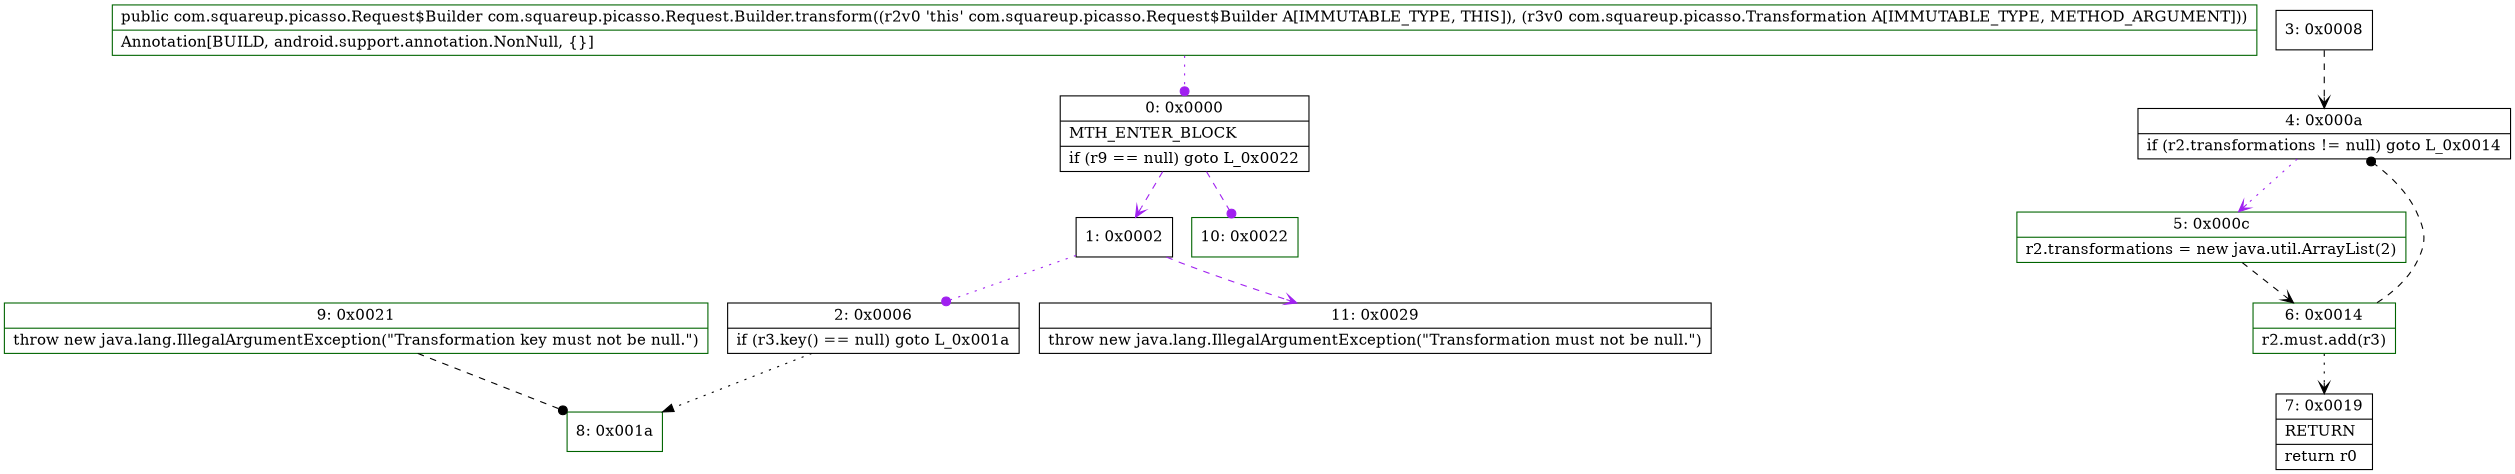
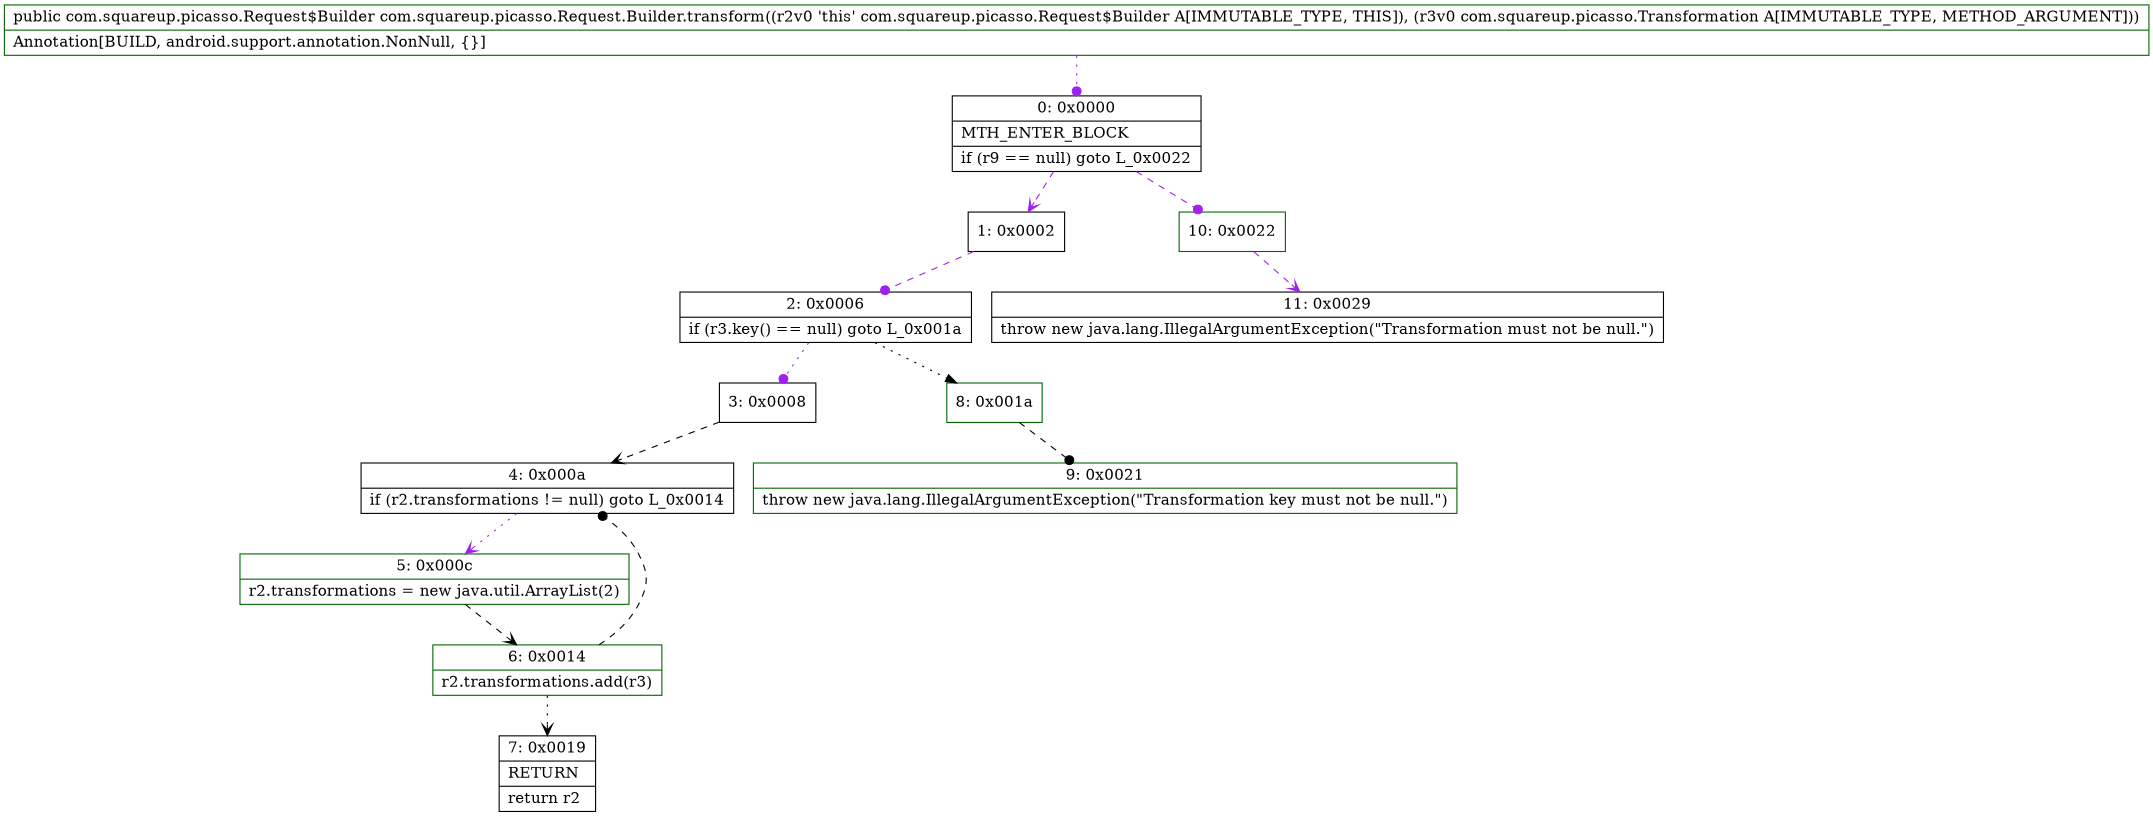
edge "1: 0x0002" -> "2: 0x0006": style dotted -> dashed
edge "1: 0x0002" -> "11: 0x0029": now "10: 0x0022" -> "11: 0x0029"
node "6: 0x0014": text "r2.must.add(r3)" -> "r2.transformations.add(r3)"
edge "2: 0x0006" -> "3: 0x0008": added
edge "9: 0x0021" -> "8: 0x001a": reversed
node "7: 0x0019": text "return r0" -> "return r2"
